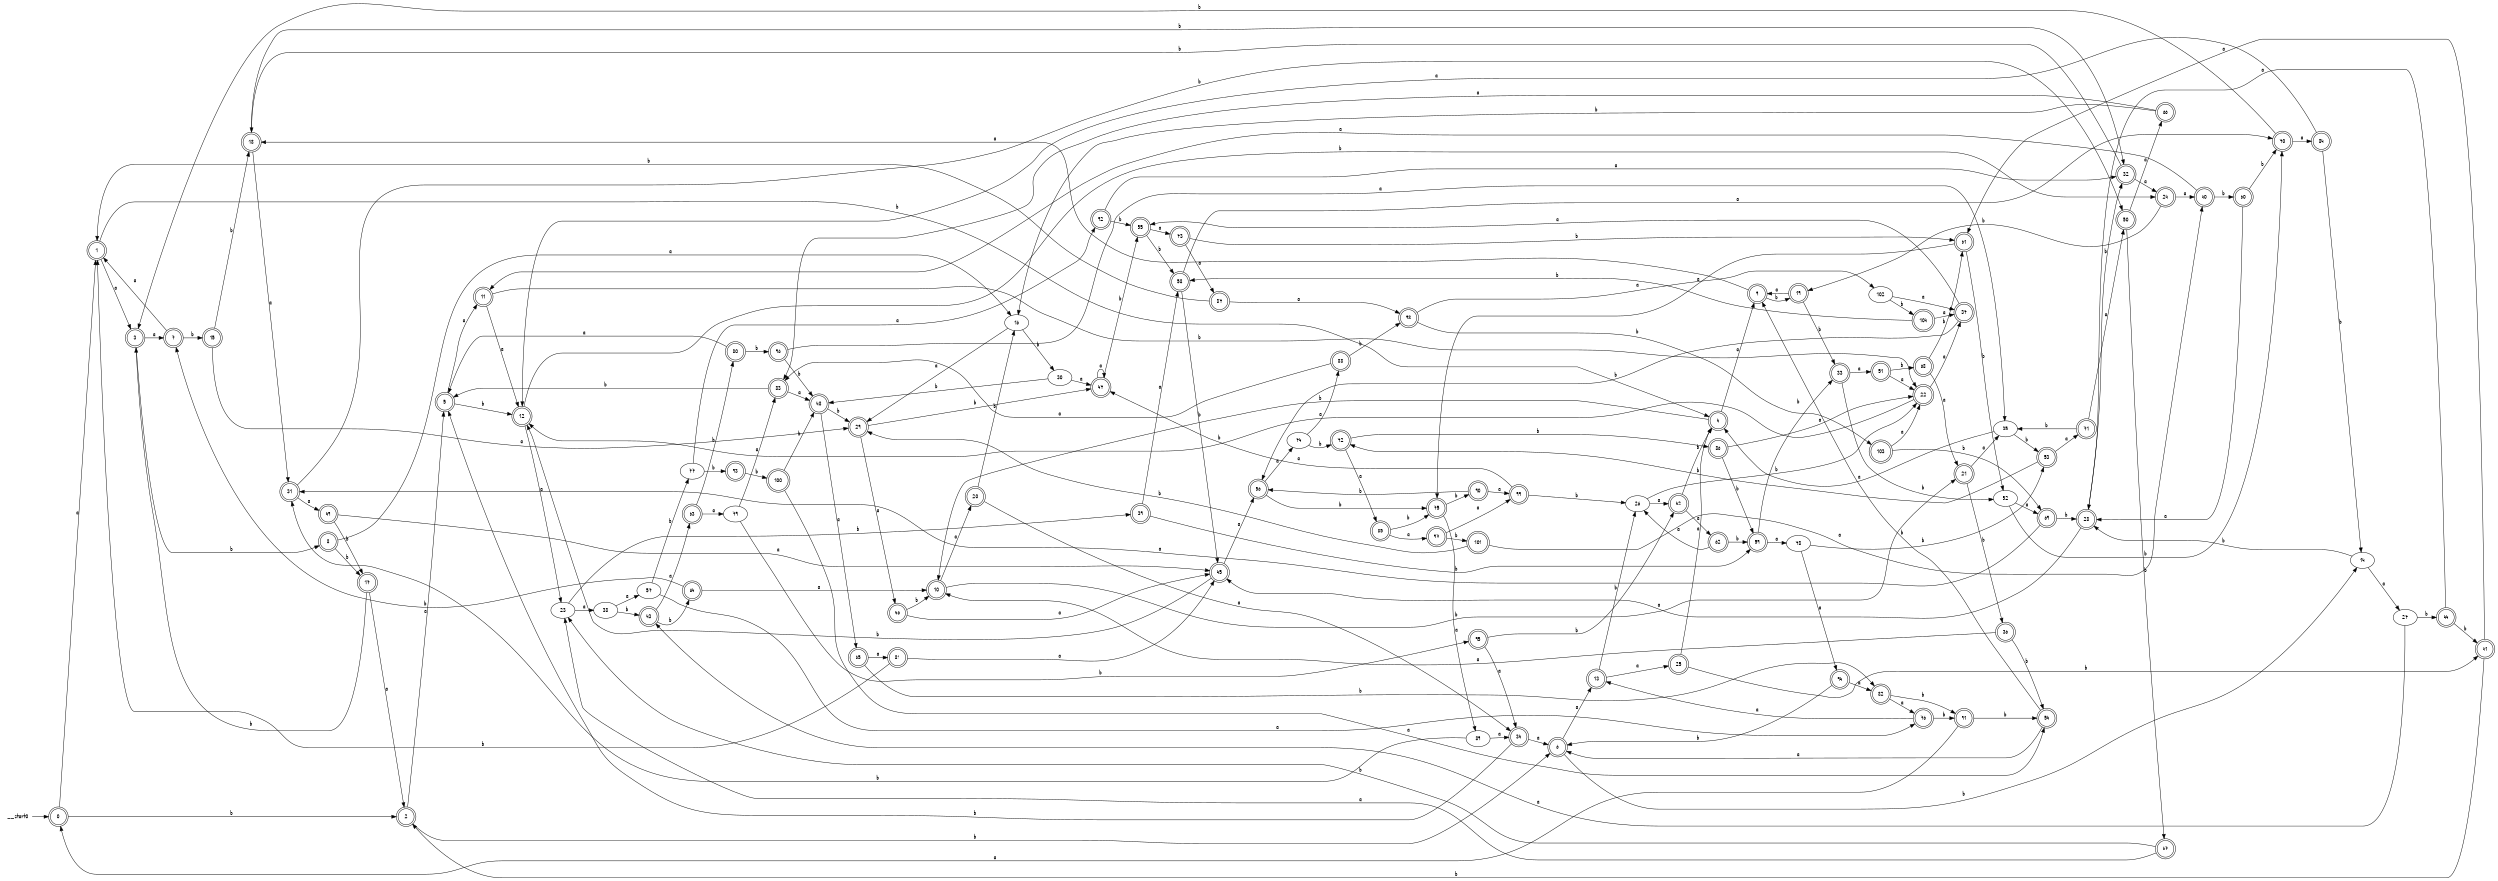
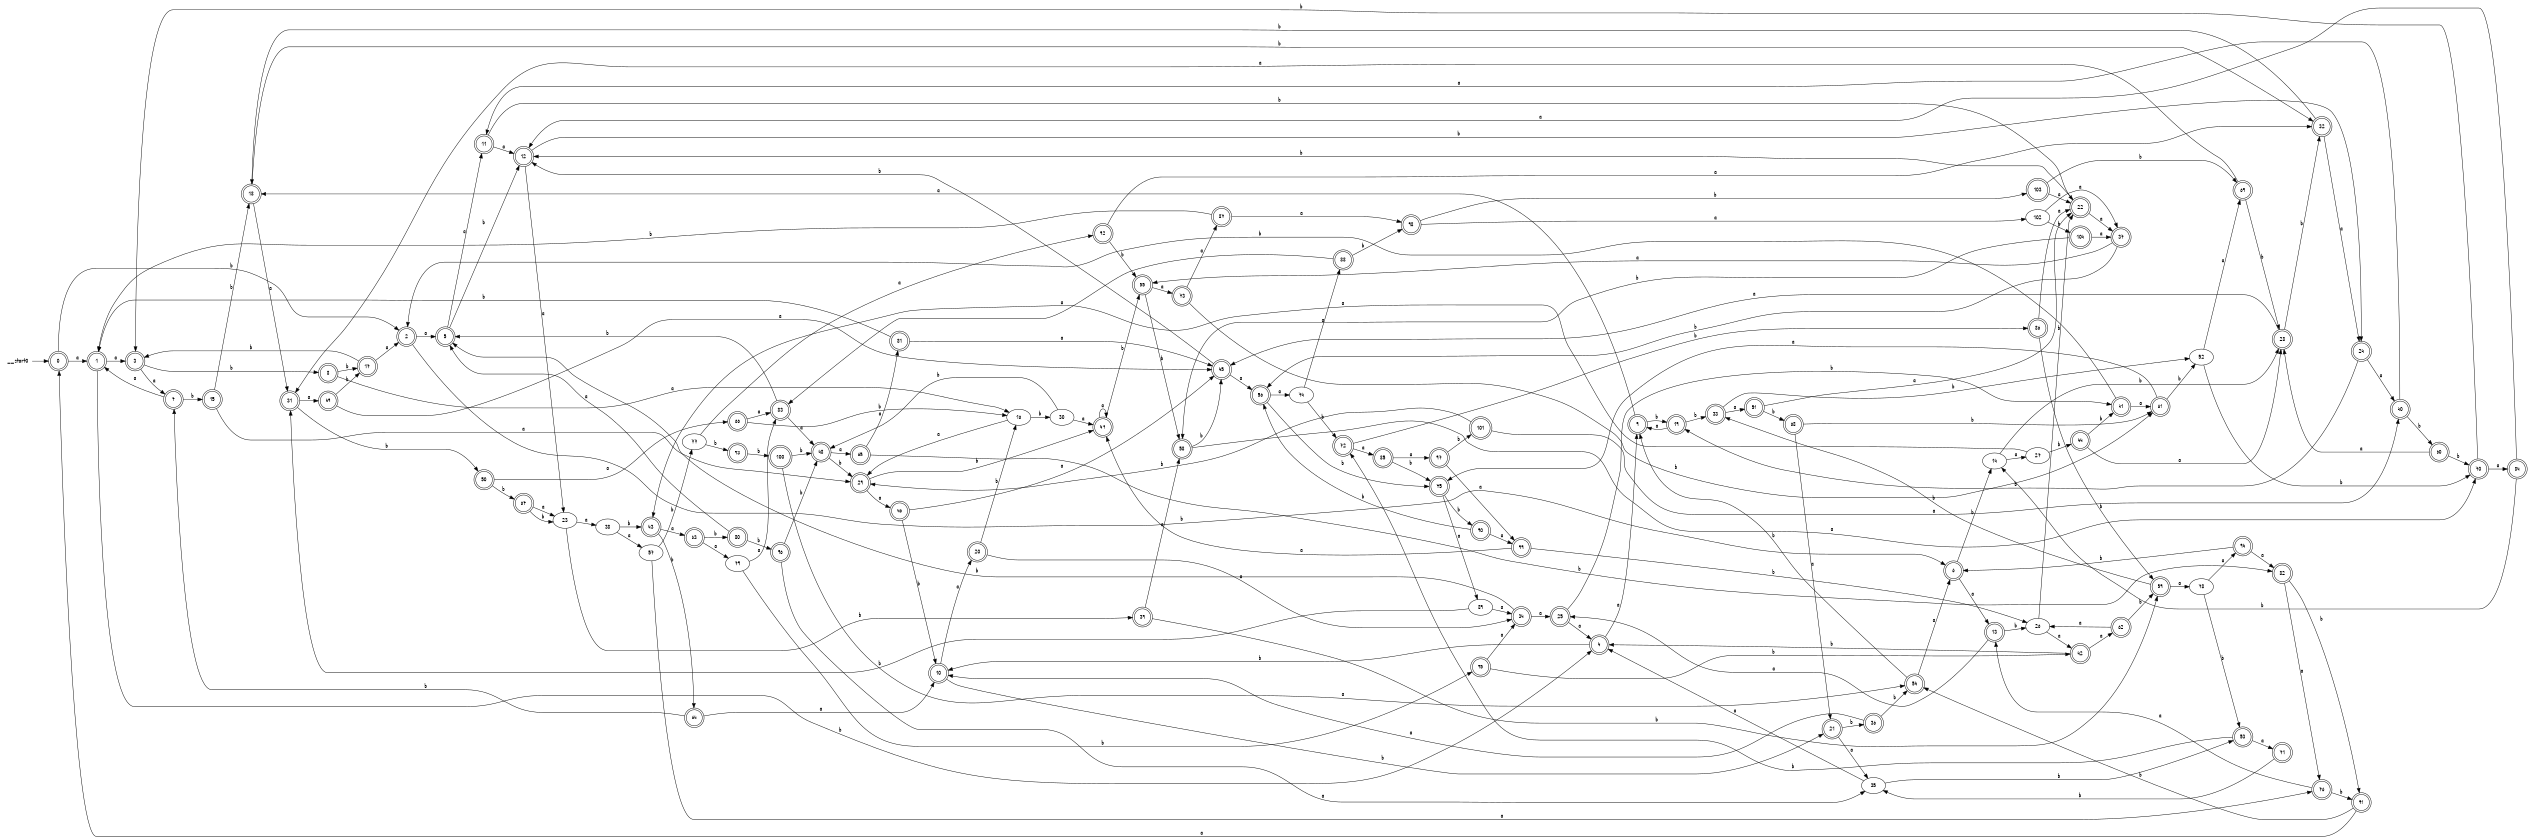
edge "71" -> "50": removed, label "a"
edge "34" -> "6": now "34" -> "25"
